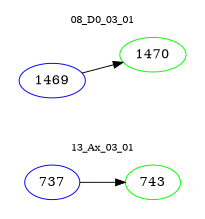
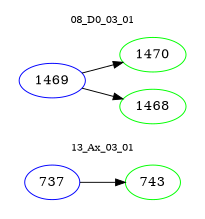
node "1468": added
